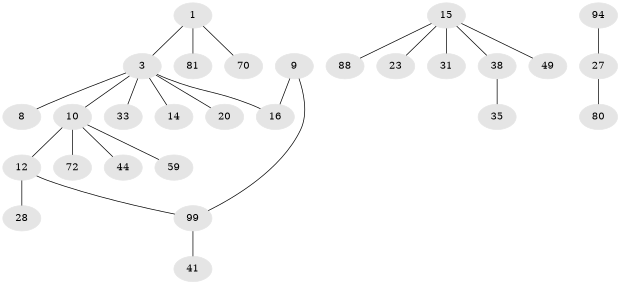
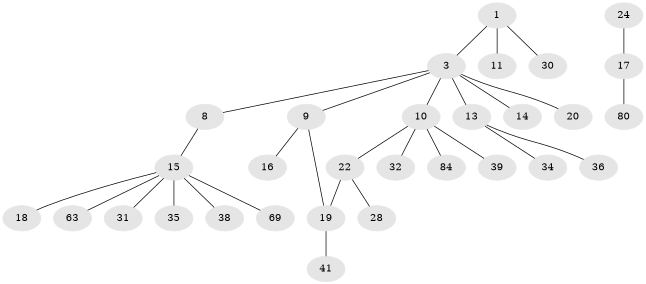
node "94": label "94" -> "24"
node "81": label "81" -> "11"
node "70": label "70" -> "30"
node "88": label "88" -> "18"
node "23": label "23" -> "63"
node "49": label "49" -> "69"
node "27": label "27" -> "17"
edge "3" -- "16": now "3" -- "9"
edge "38" -- "35": now "15" -- "35"
node "33": label "33" -> "13"
edge "8" -- "15": added
node "12": label "12" -> "22"
node "72": label "72" -> "32"
node "44": label "44" -> "84"
node "59": label "59" -> "39"
node "34": added
node "36": added
node "99": label "99" -> "19"
